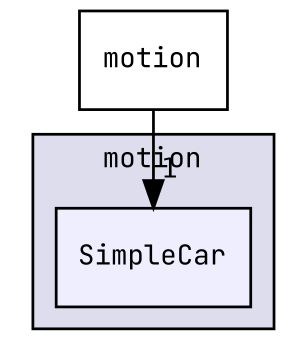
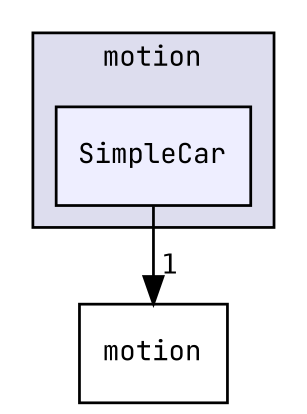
edge "motion" -> "SimpleCar": reversed
